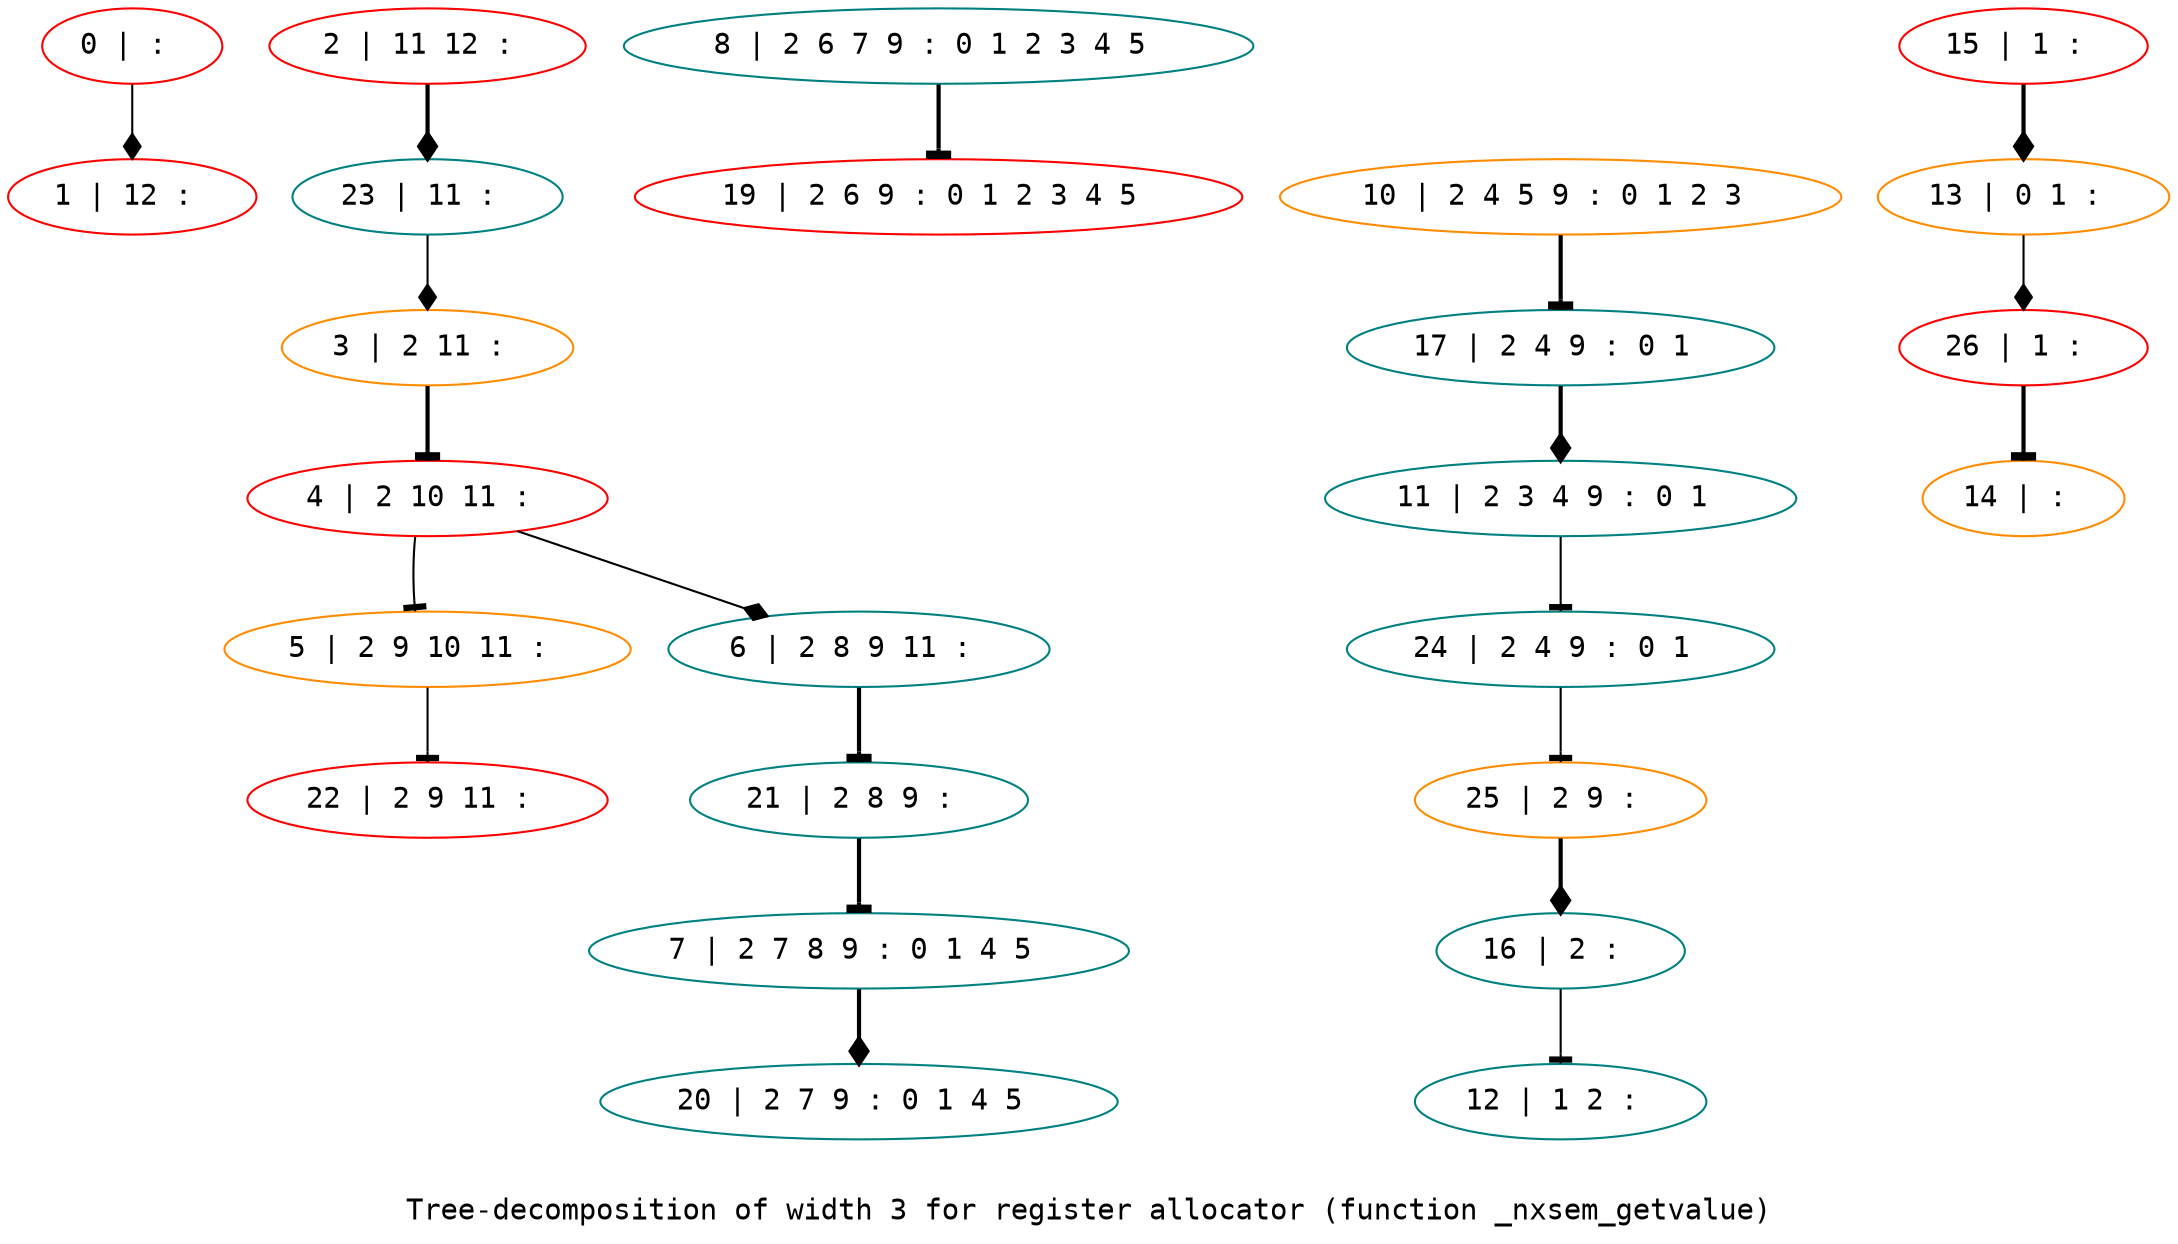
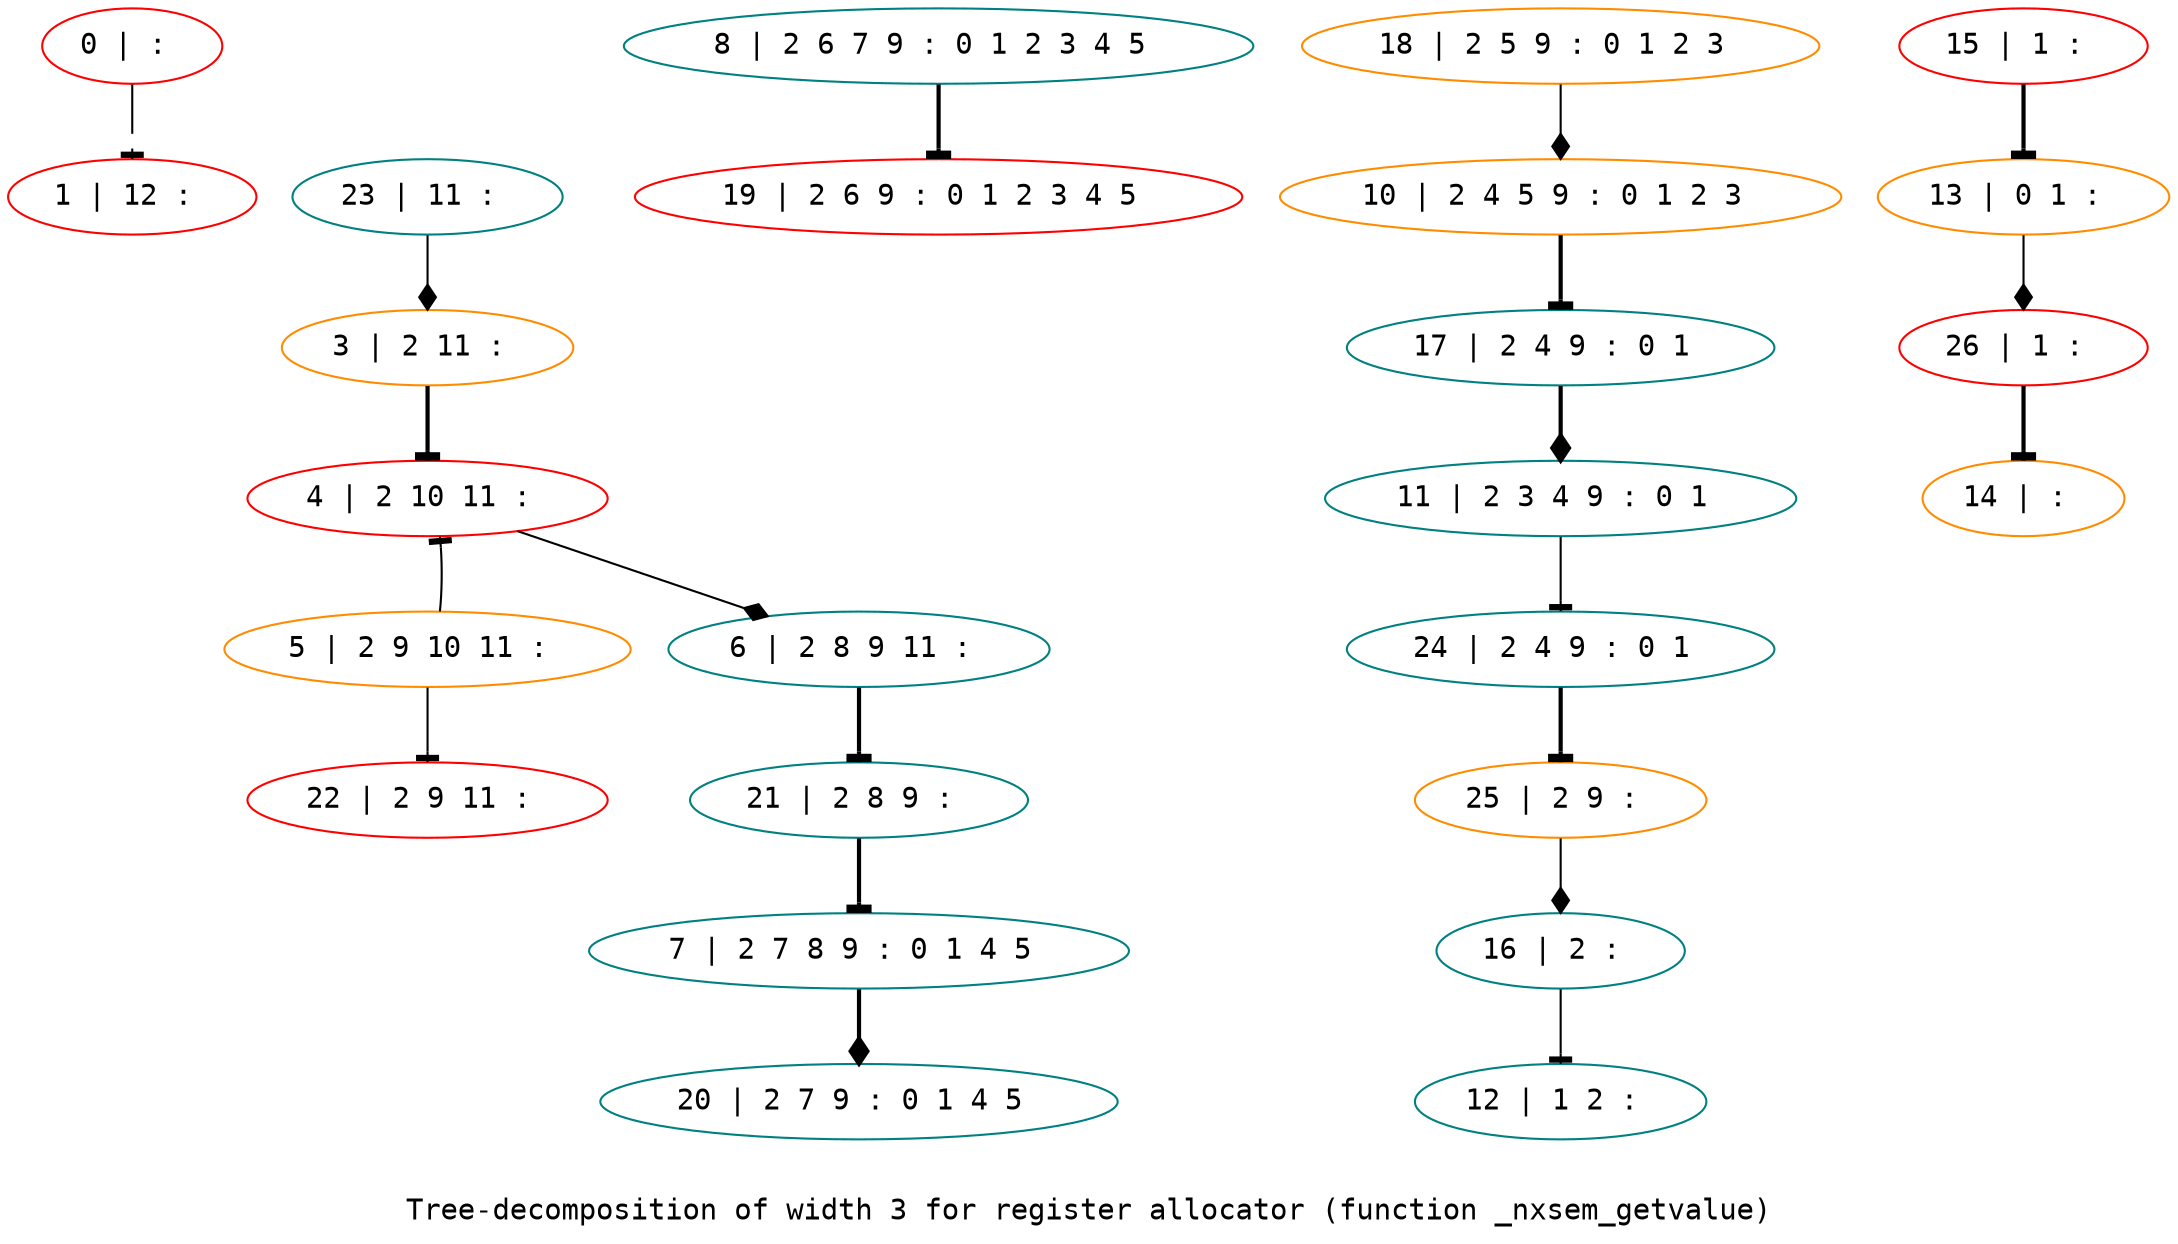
node "2 | 11 12 :": removed
node "18 | 2 5 9 : 0 1 2 3": added
edge "0 | :" -> "1 | 12 :": arrowhead diamond -> tee
edge "15 | 1 :" -> "13 | 0 1 :": arrowhead diamond -> tee
edge "4 | 2 10 11 :" -> "5 | 2 9 10 11 :": reversed
edge "24 | 2 4 9 : 0 1" -> "25 | 2 9 :": style solid -> bold
edge "25 | 2 9 :" -> "16 | 2 :": style bold -> solid
